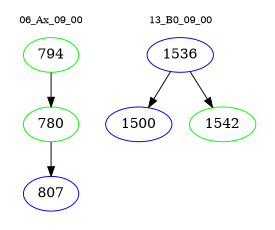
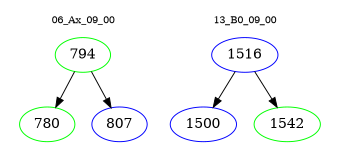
node "1536": label "1536" -> "1516"
edge "780" -> "807": now "794" -> "807"
